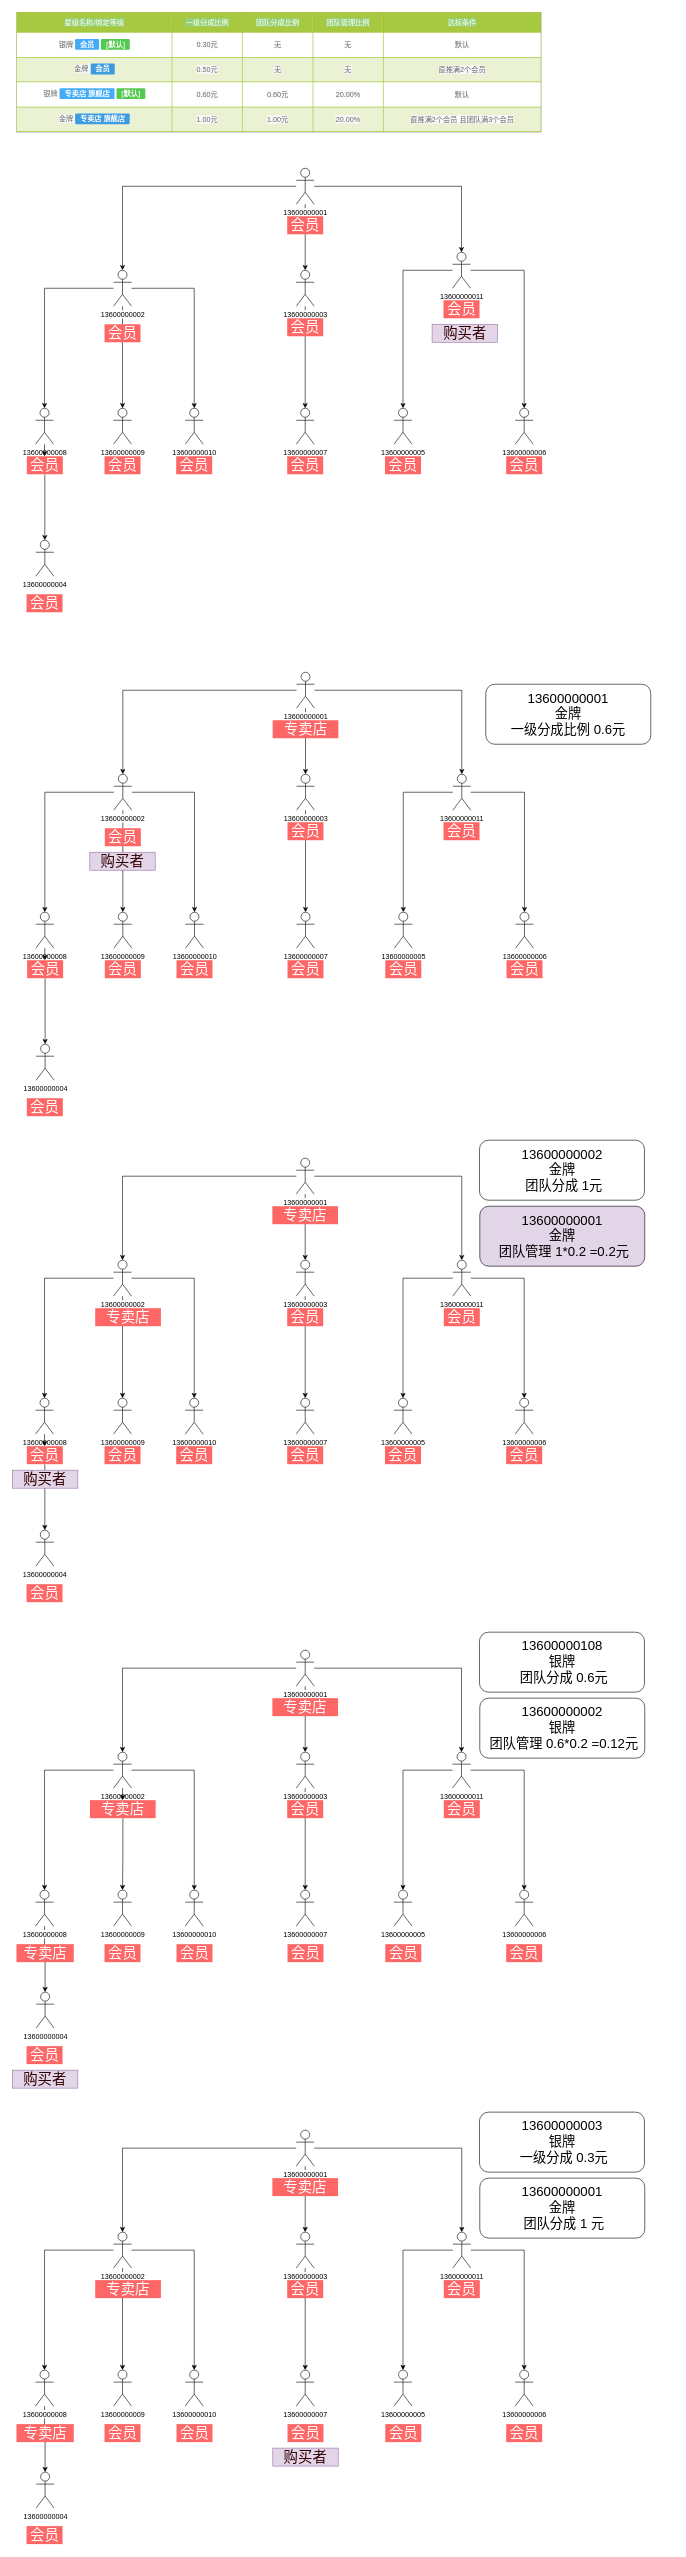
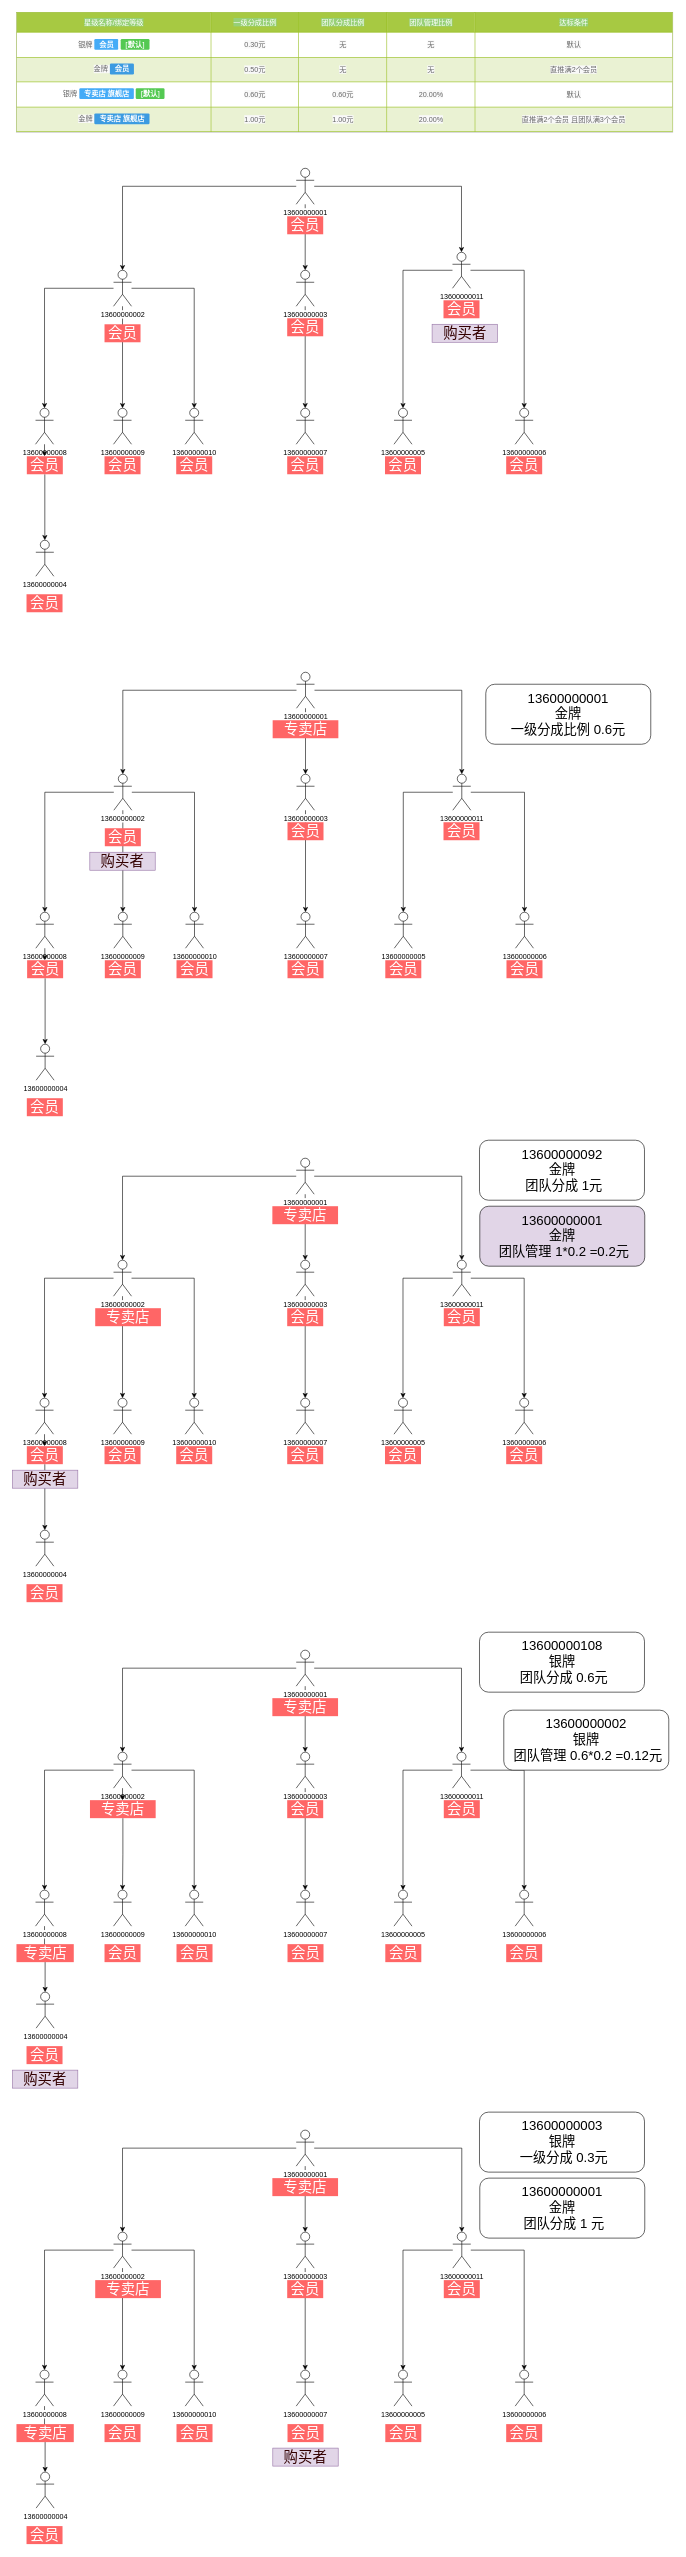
node "星级名称/绑定等级 一级分成比例 团队分成比例 团队管理比例 达标条件 银牌 会员 [默认] 0.30元 无 无 默认 金牌 会员 0.50元 无 无 直推满2个会员 银牌 专卖店 旗舰店 [默认] 0.60元 0.60元 20.00% 默认 金牌 专卖店 旗舰店 1.00元 1.00元 20.00% 直推满2个会员 且团队满3个会员": size 525x120 -> 656x120
node "13600000002 金牌 团队分成 1元": label "13600000002 金牌 团队分成 1元" -> "13600000092 金牌 团队分成 1元"
node "13600000002 银牌 团队管理 0.6*0.2 =0.12元": moved (562, 1728) -> (586, 1740)
